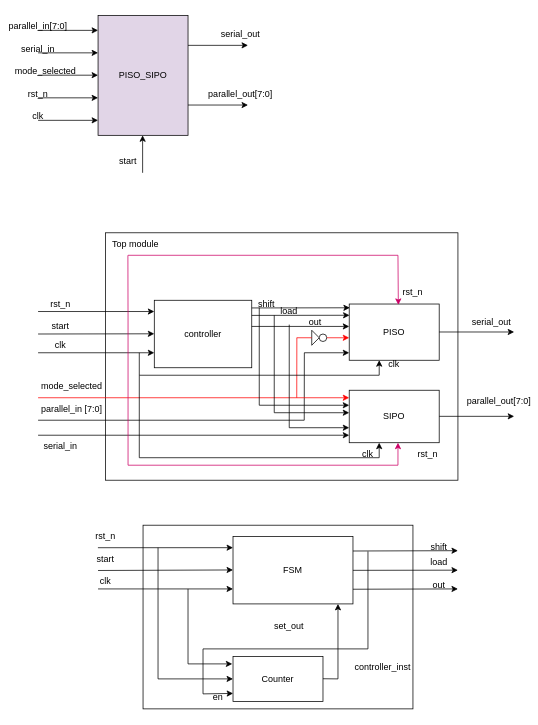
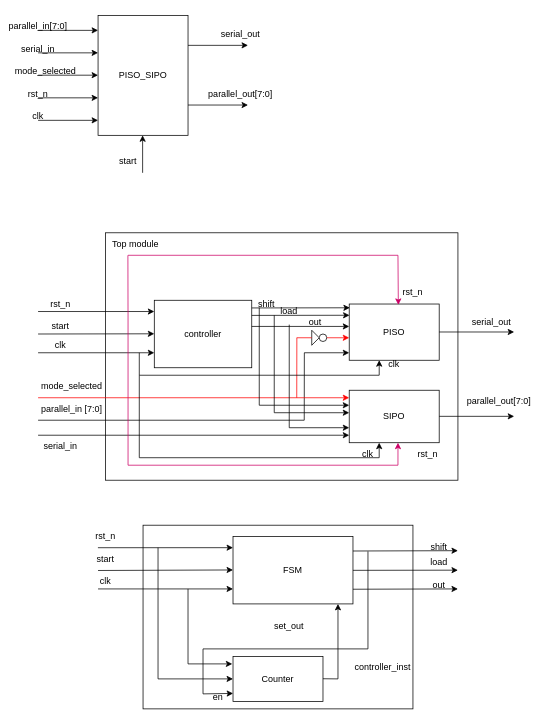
node "PISO_SIPO": fillcolor #e1d5e7 -> #ffffff
